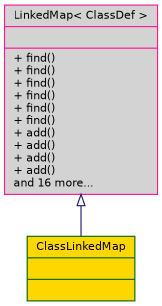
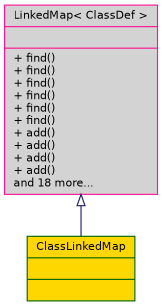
node "LinkedMap< ClassDef >": text "and 16 more..." -> "and 18 more..."
